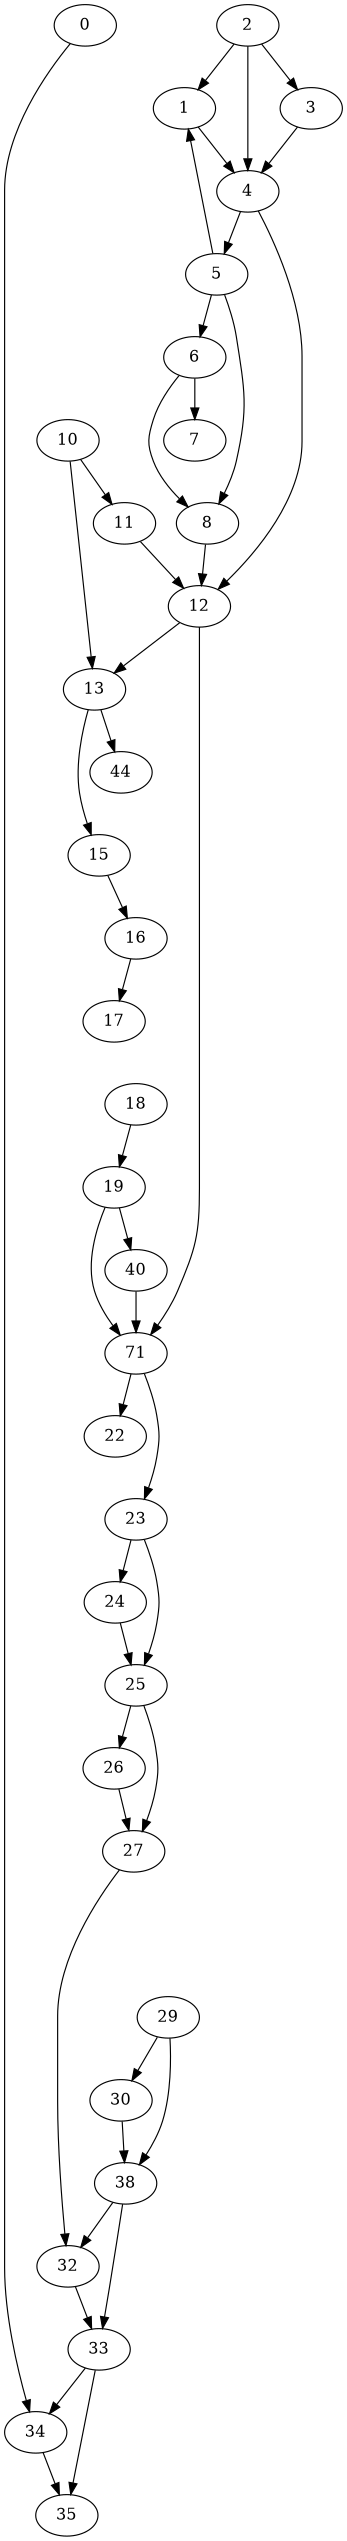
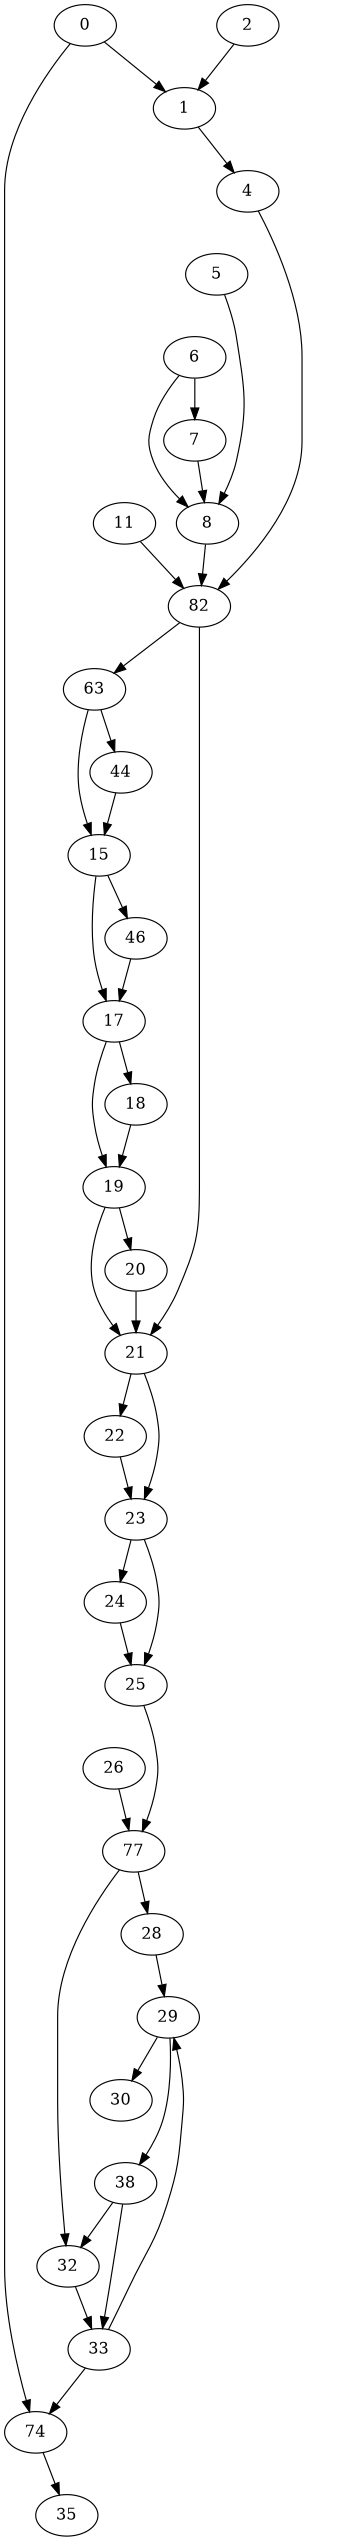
edge "2" -> "4": removed
node "3": removed
edge "5" -> "1": now "0" -> "1"
edge "4" -> "5": removed
edge "5" -> "6": removed
node "10": removed
edge "7" -> "8": added
node "12": label "12" -> "82"
node "13": label "13" -> "63"
edge "44" -> "15": added
edge "15" -> "17": added
node "16": label "16" -> "46"
edge "17" -> "18": added
edge "17" -> "19": added
node "40": label "40" -> "20"
node "71": label "71" -> "21"
edge "22" -> "23": added
edge "25" -> "26": removed
node "27": label "27" -> "77"
node "28": added
edge "30" -> "38": removed
edge "33" -> "35": now "33" -> "29"
node "34": label "34" -> "74"
